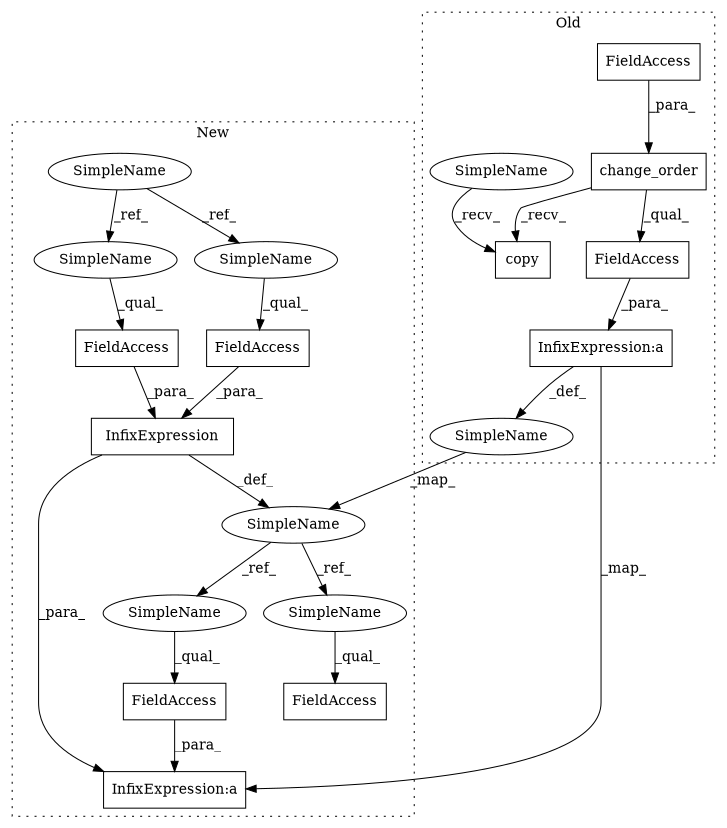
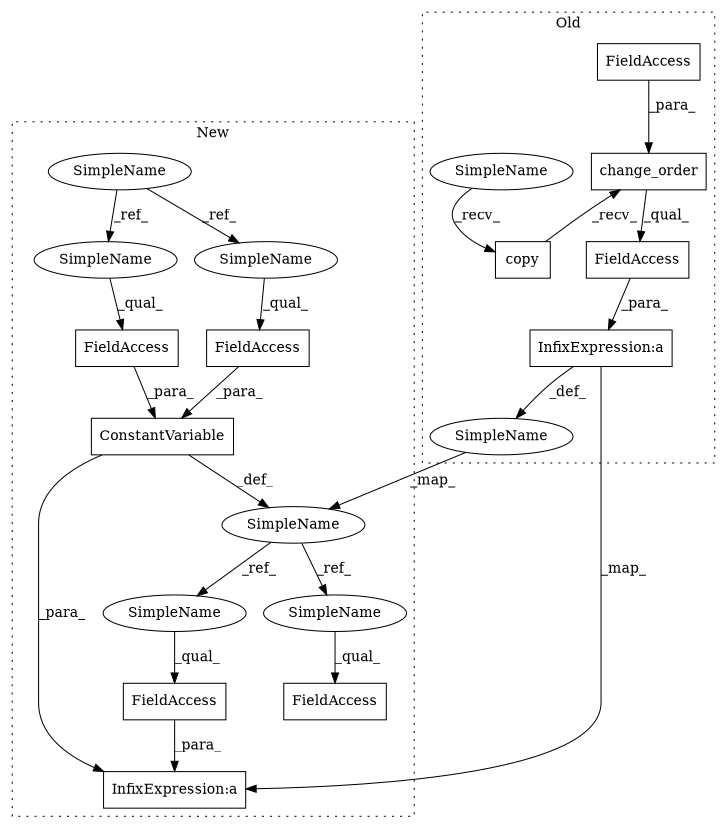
edge "change_order" -> "copy": reversed
node "InfixExpression": label "InfixExpression" -> "ConstantVariable"
